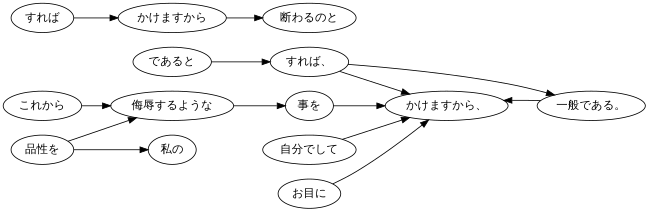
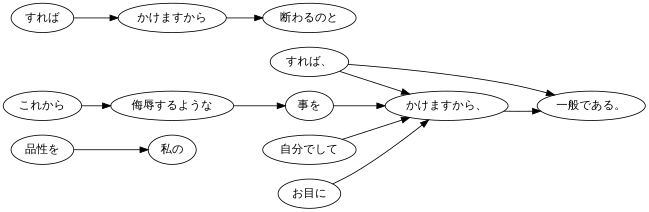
node "であると": removed
edge "一般である。" -> "かけますから、": reversed
edge "品性を" -> "侮辱するような": removed
